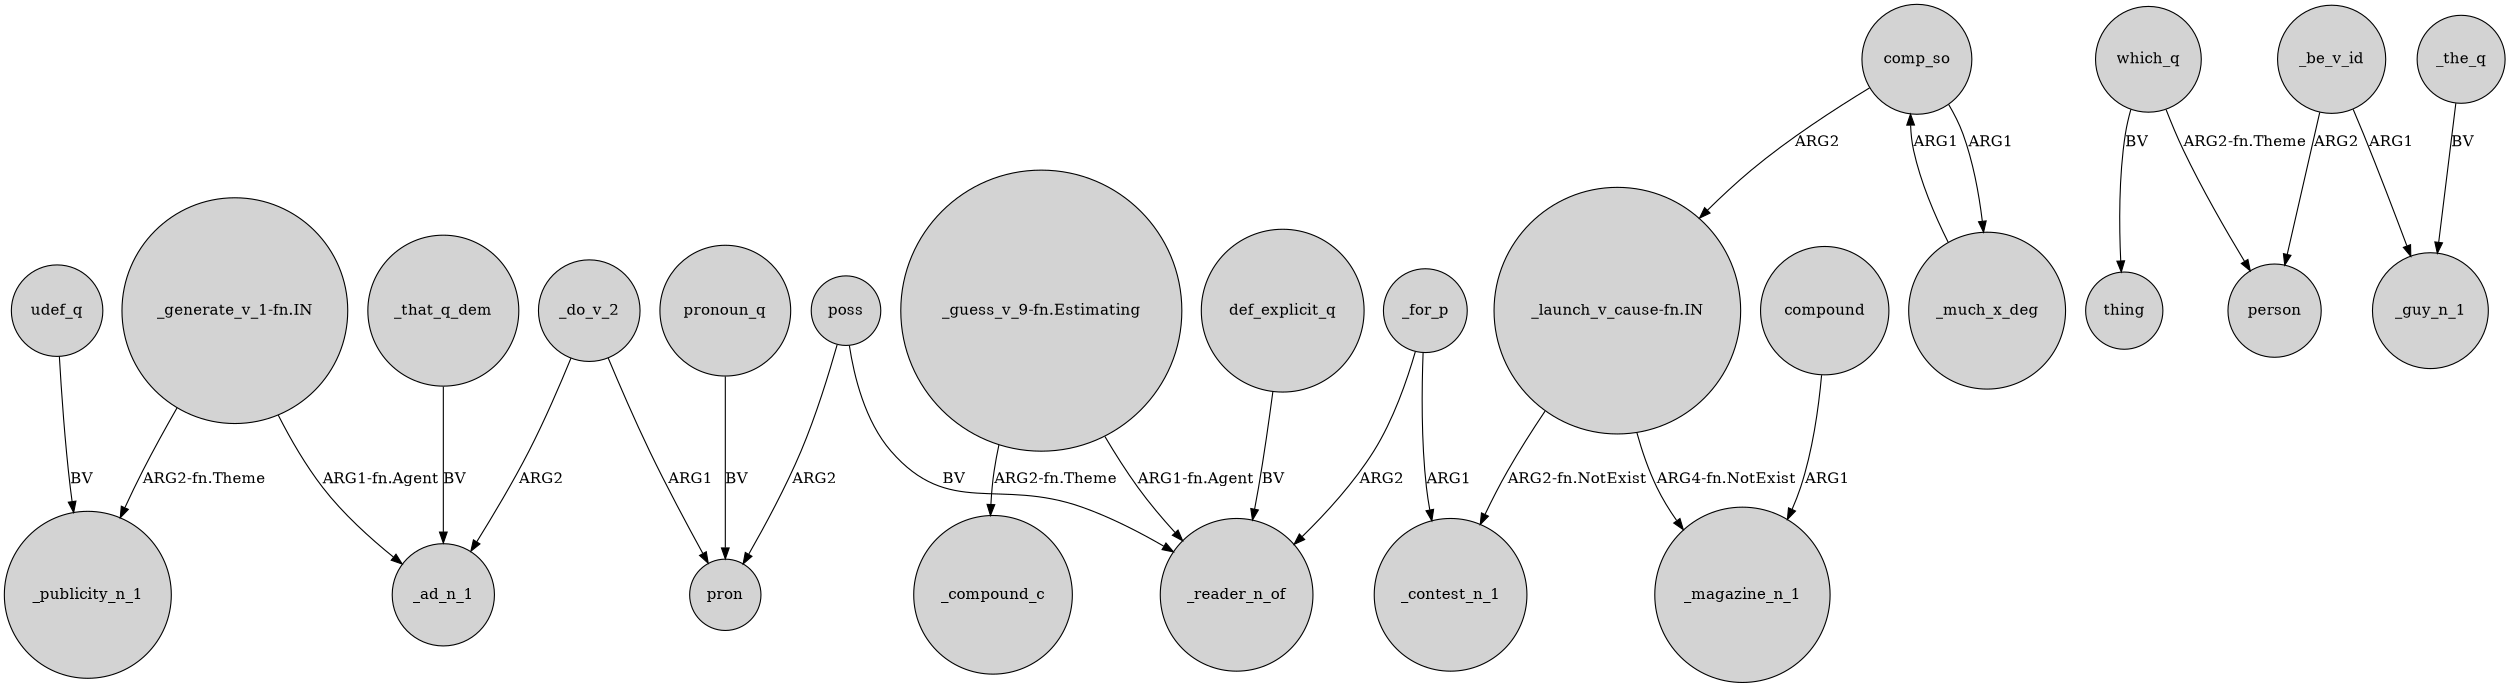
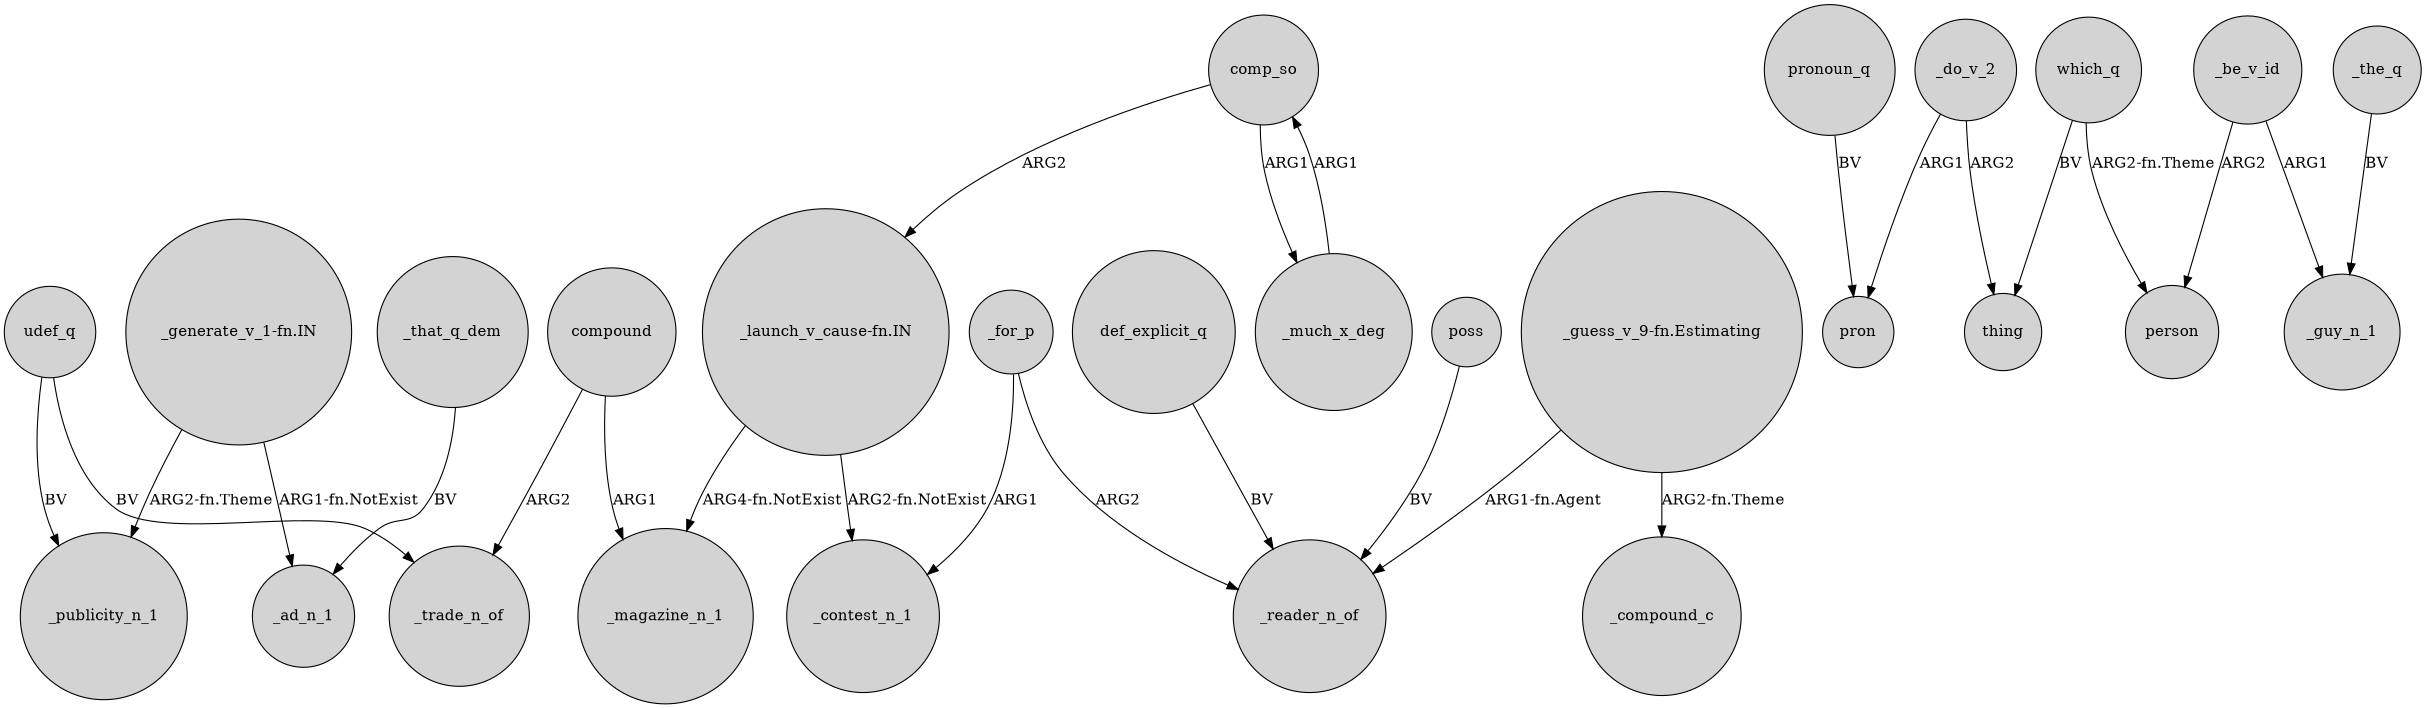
edge "_do_v_2" -> "_ad_n_1": now "_do_v_2" -> "thing"
edge "poss" -> "pron": removed, label "ARG2"
edge "_generate_v_1-fn.IN" -> "_ad_n_1": label "ARG1-fn.Agent" -> "ARG1-fn.NotExist"
node "_trade_n_of": added
